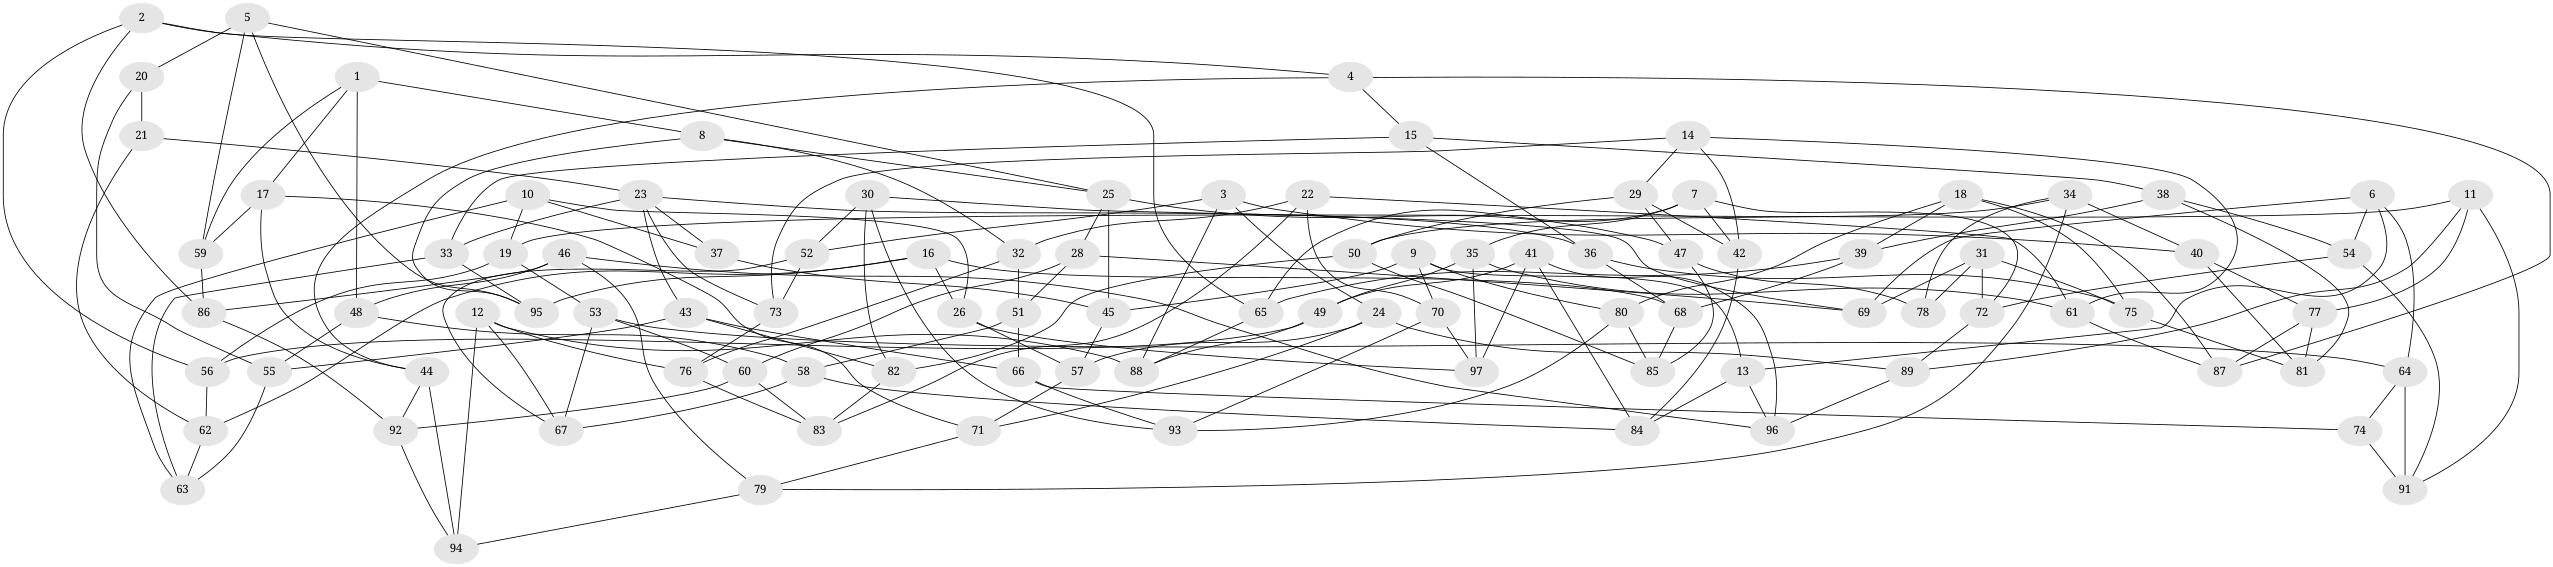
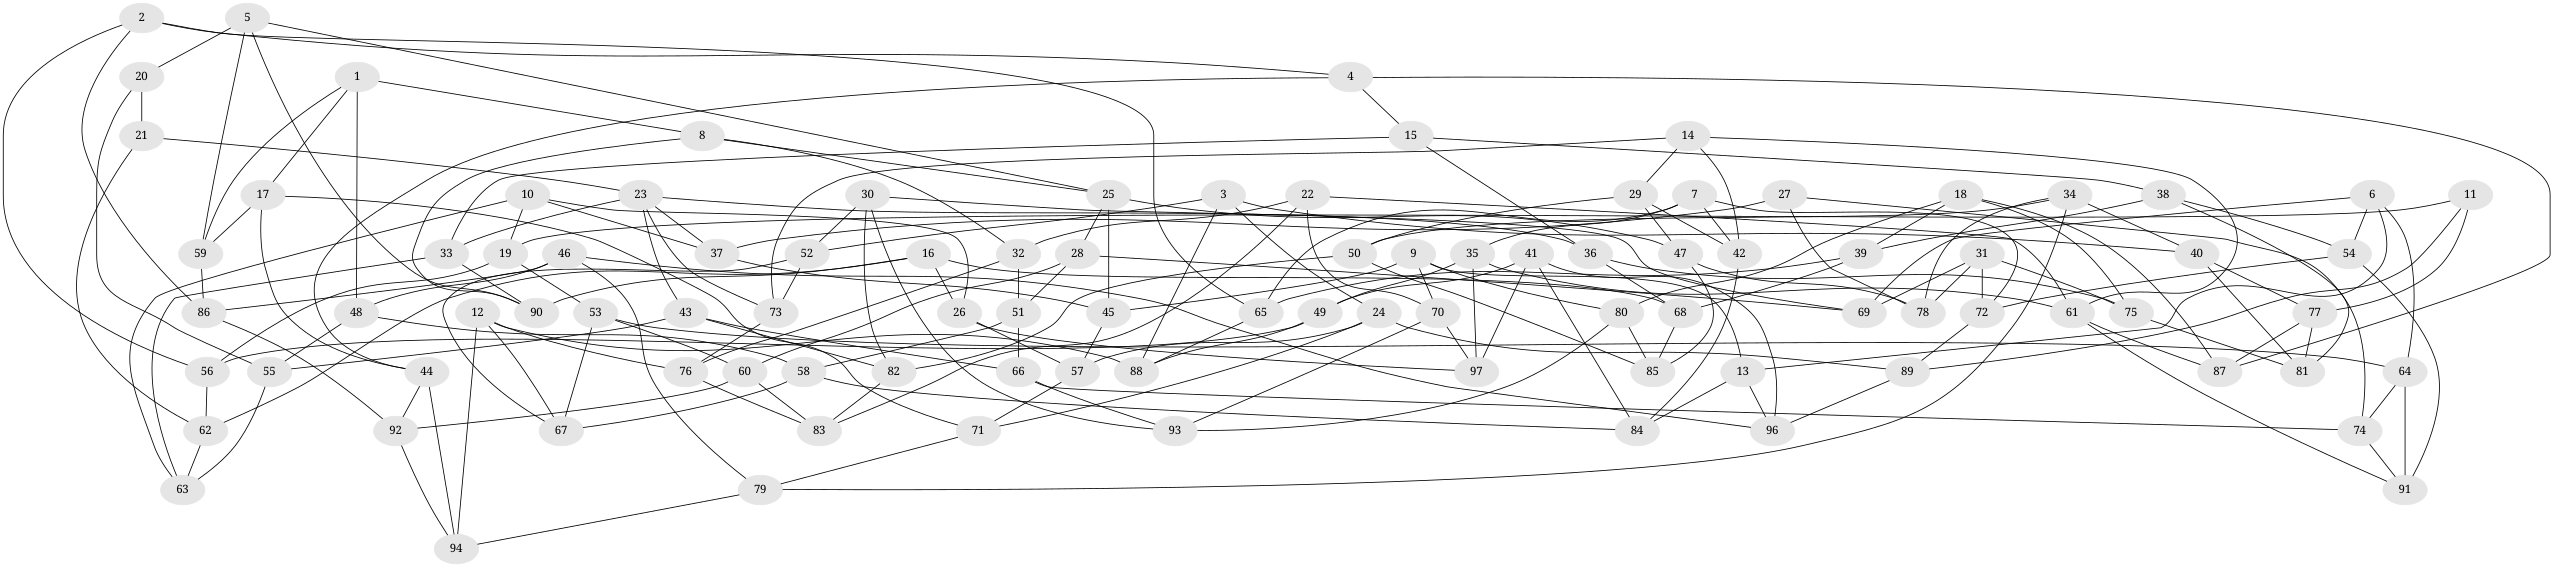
node "27": added
node "95": label "95" -> "90"
edge "11" -- "91": now "61" -- "91"
